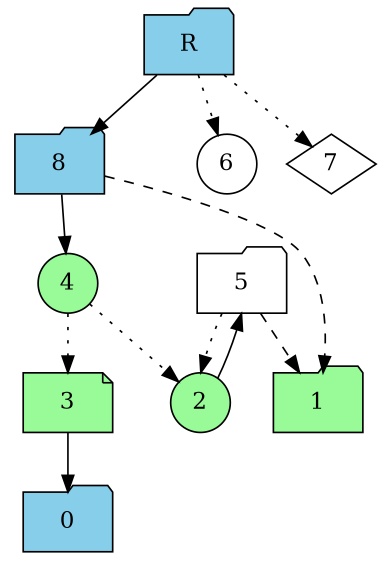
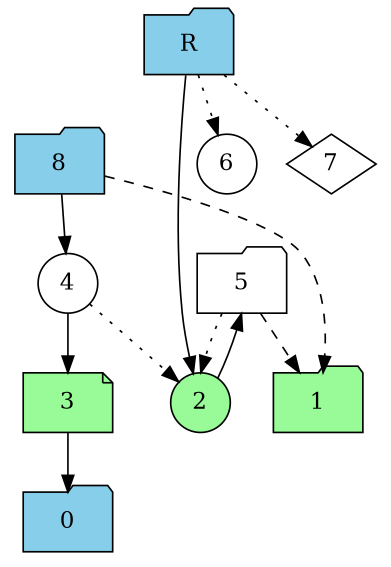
edge "R" -> "8": now "R" -> "2"
node "4": fillcolor palegreen -> white
edge "4" -> "3": style dotted -> solid
